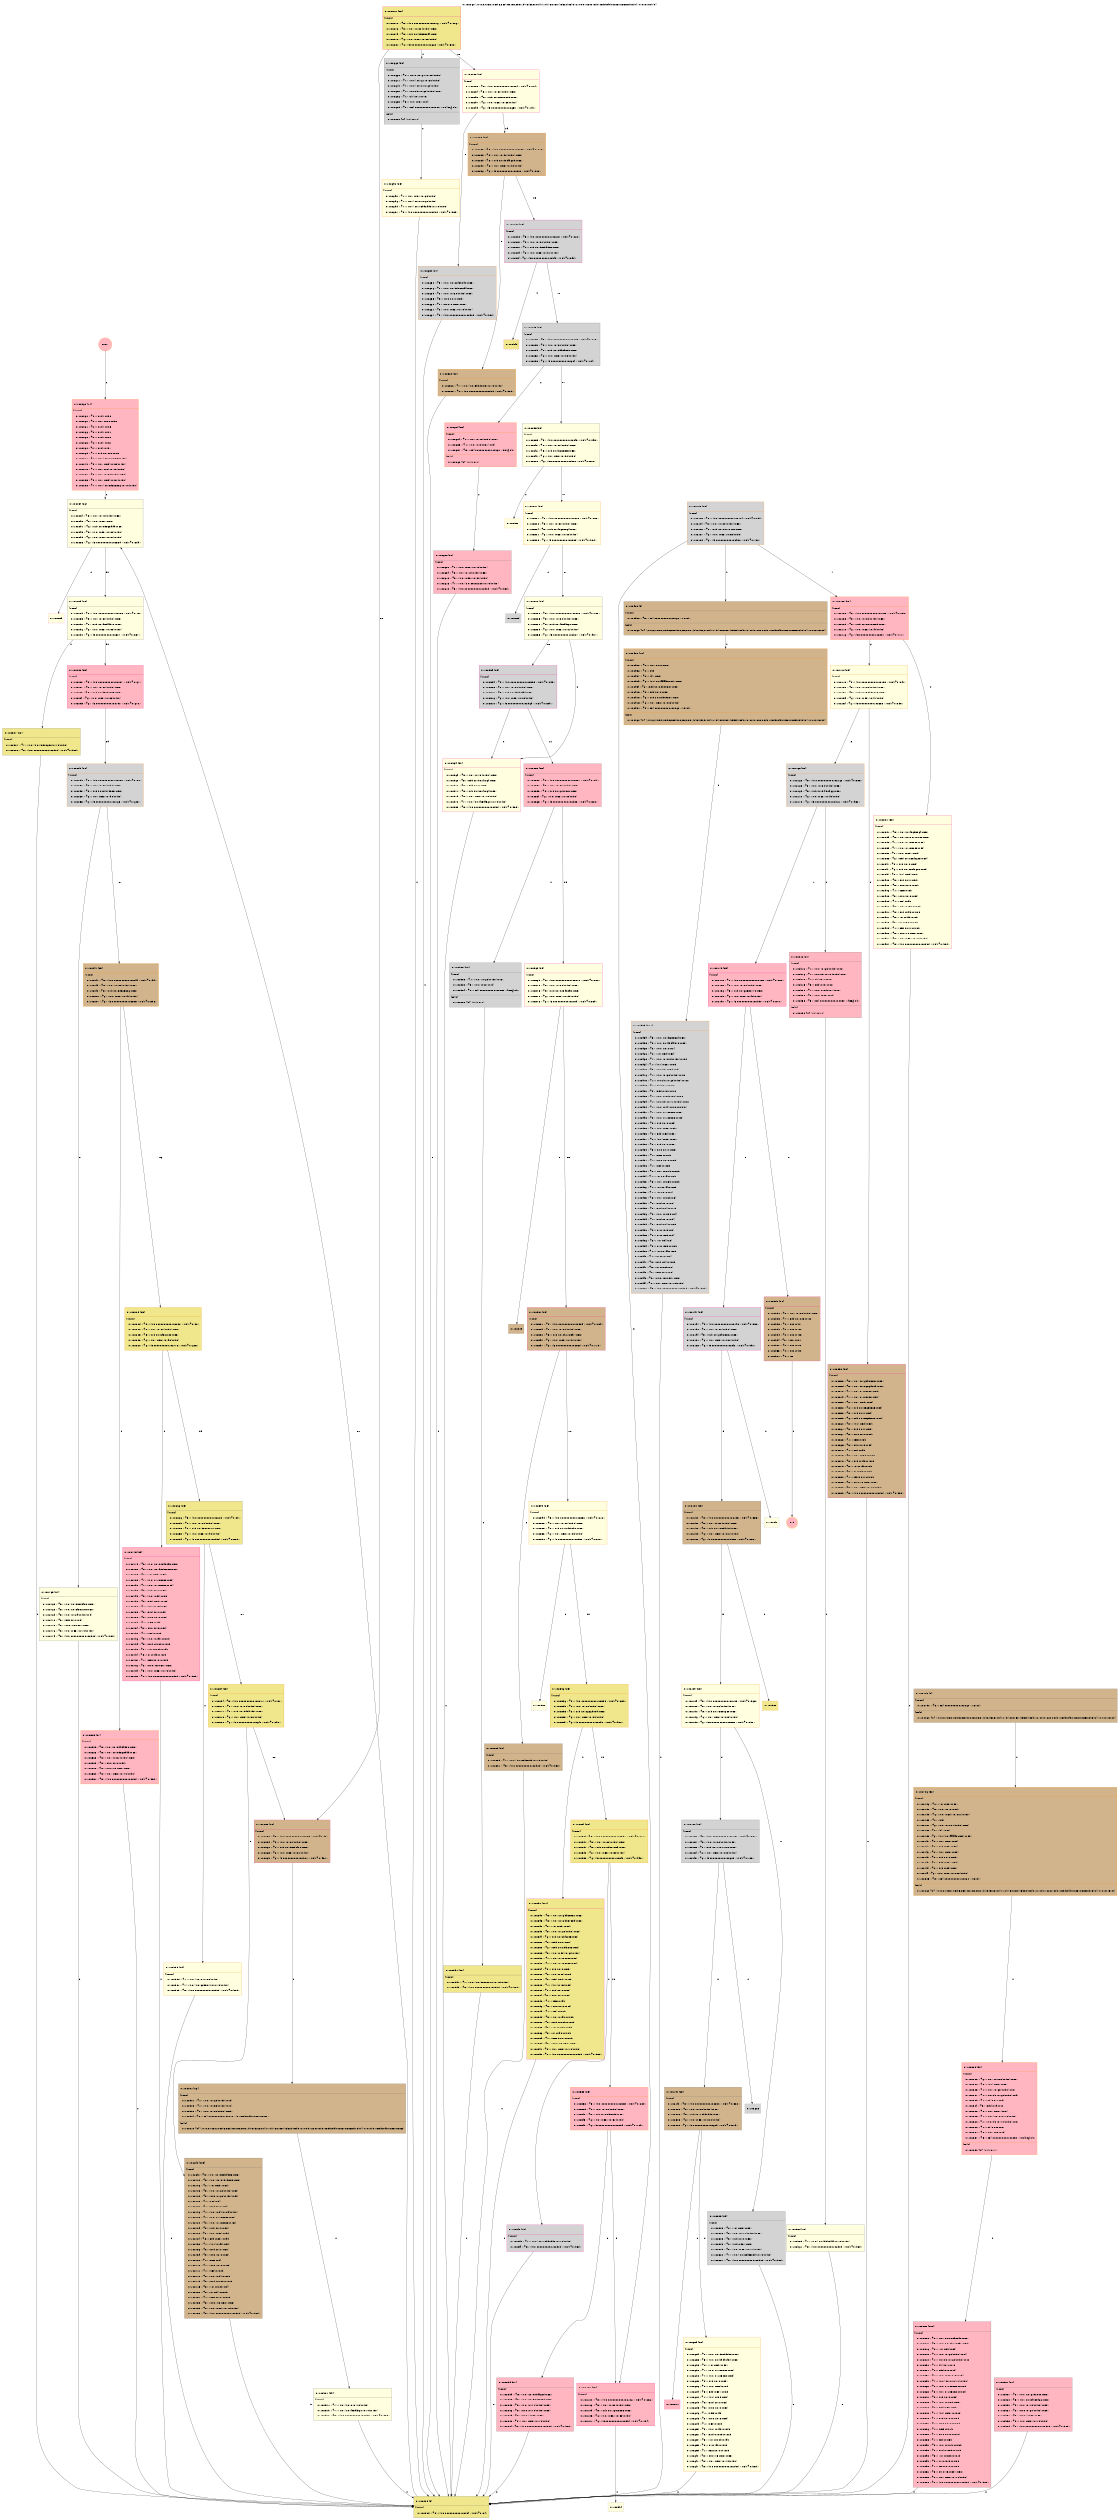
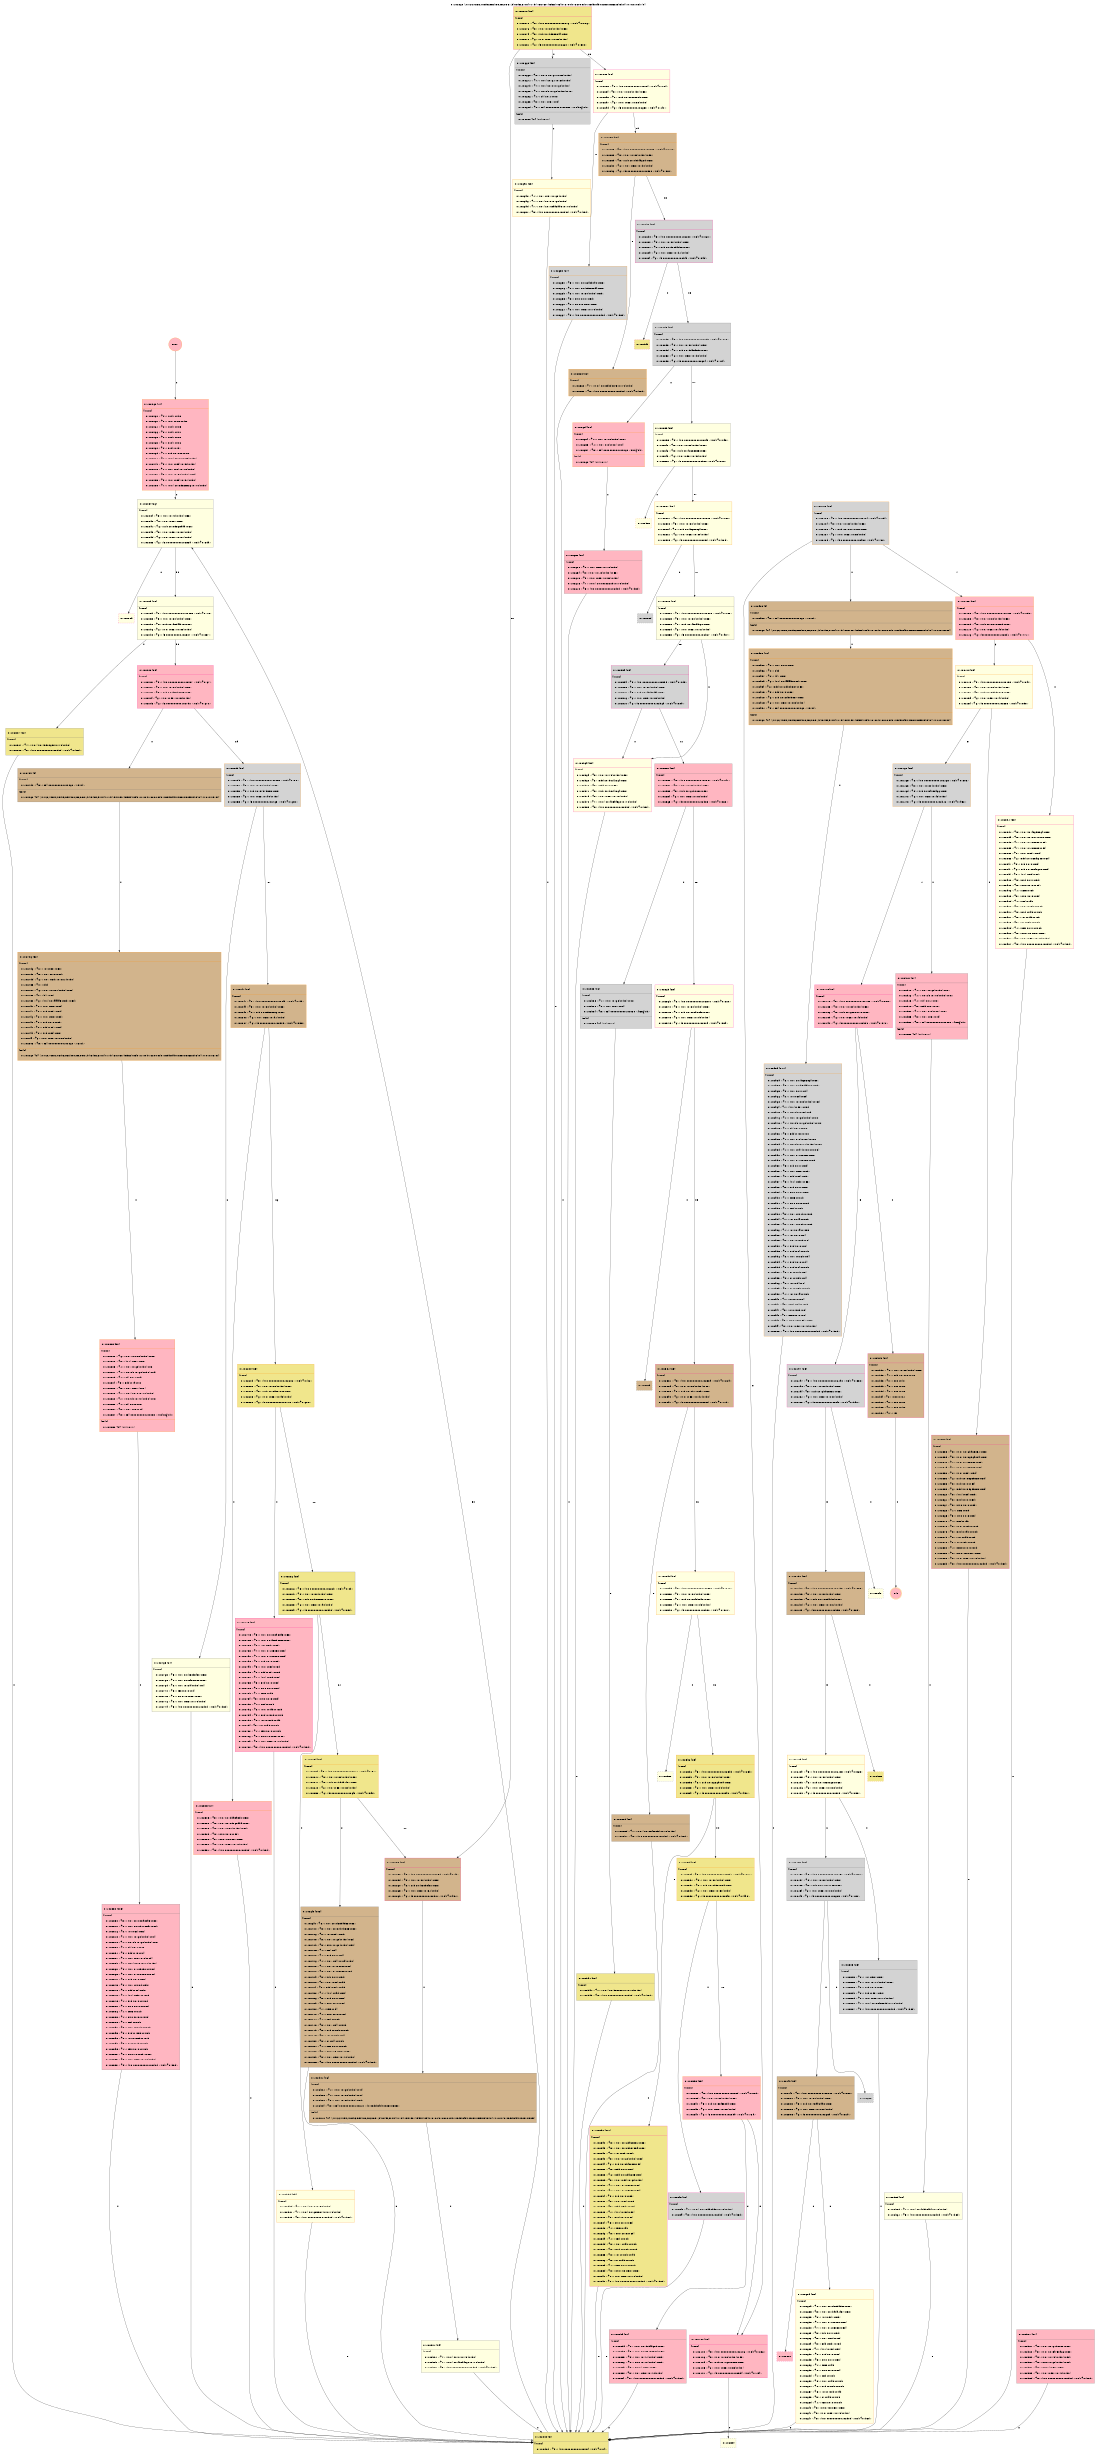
edge "0x4021c2 [25]" -> "0x4027d1 [5]": added, label "1"
